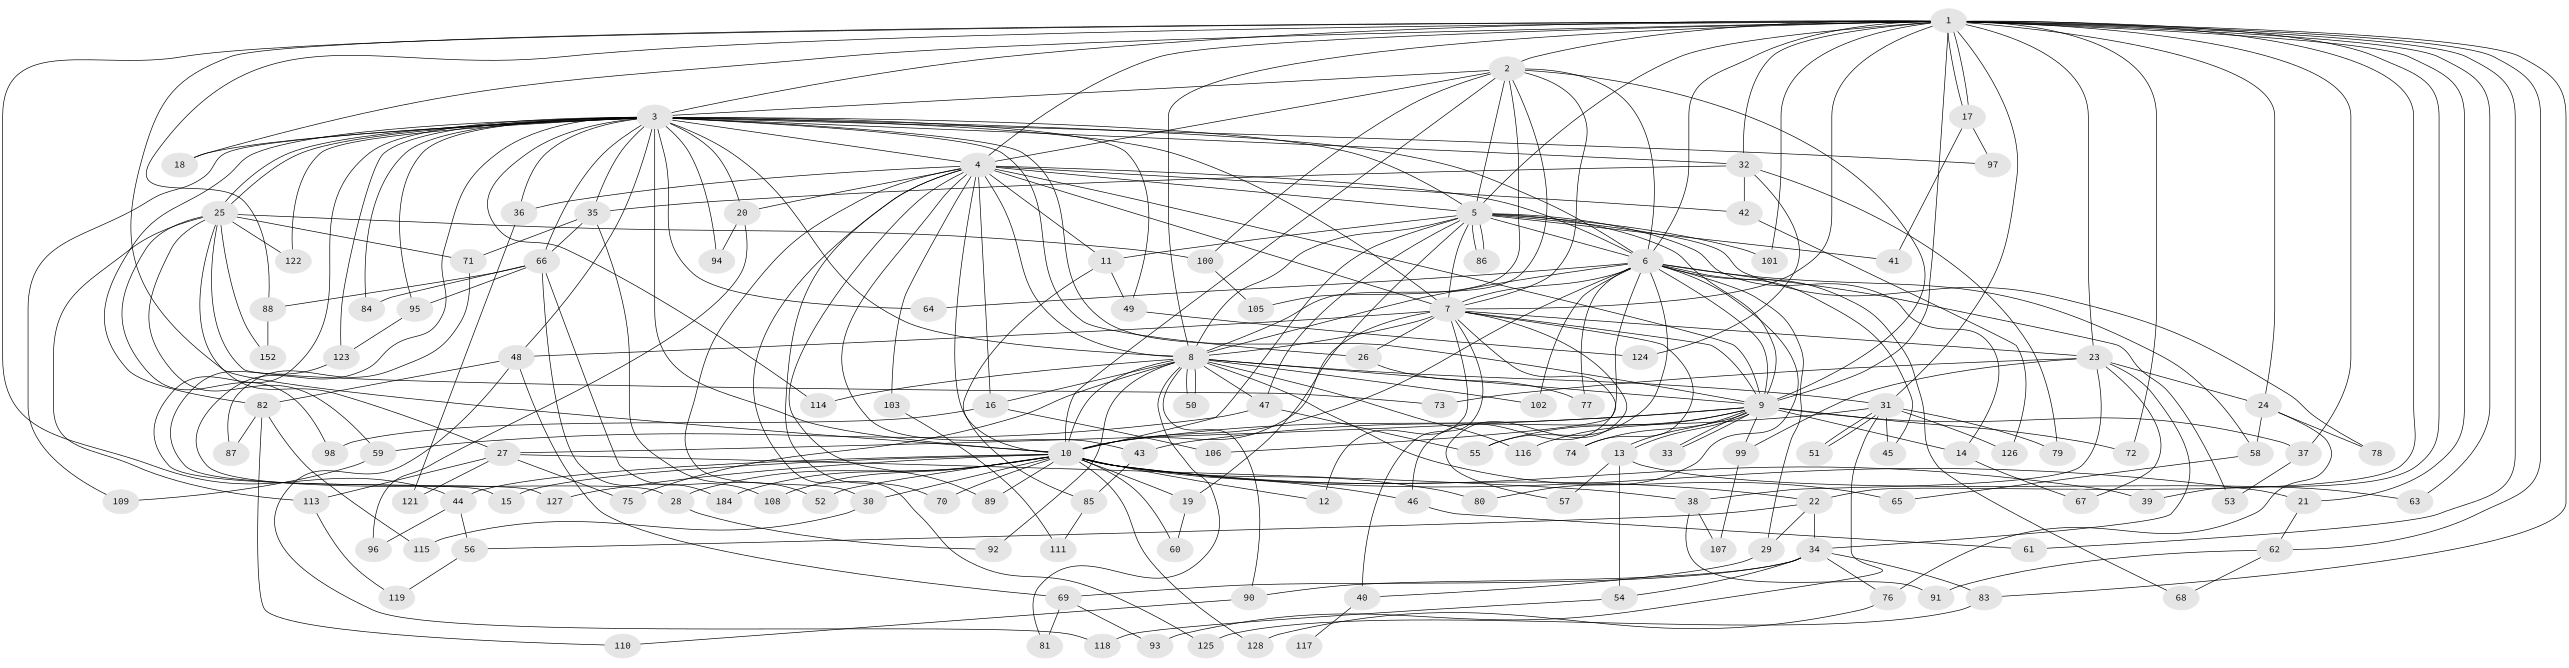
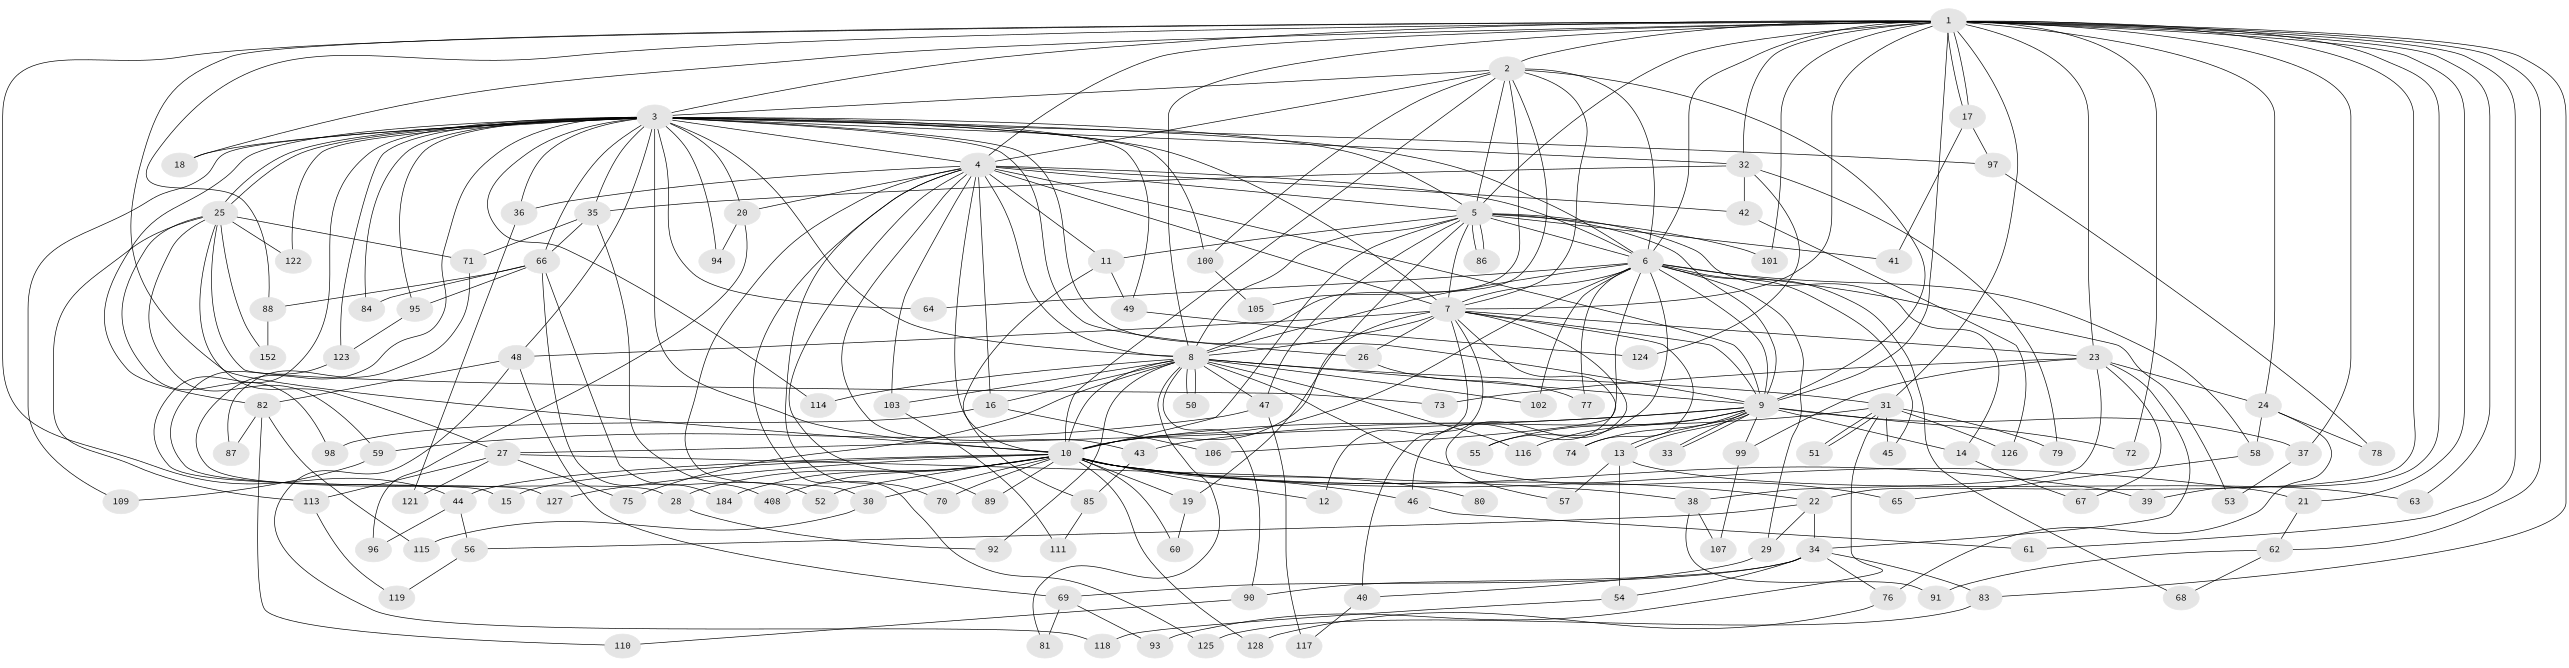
edge "25" -- "100": now "3" -- "100"
edge "5" -- "78": now "97" -- "78"
edge "8" -- "103": added
edge "6" -- "80": removed
edge "47" -- "55": now "47" -- "117"
node "108": label "108" -> "408"
